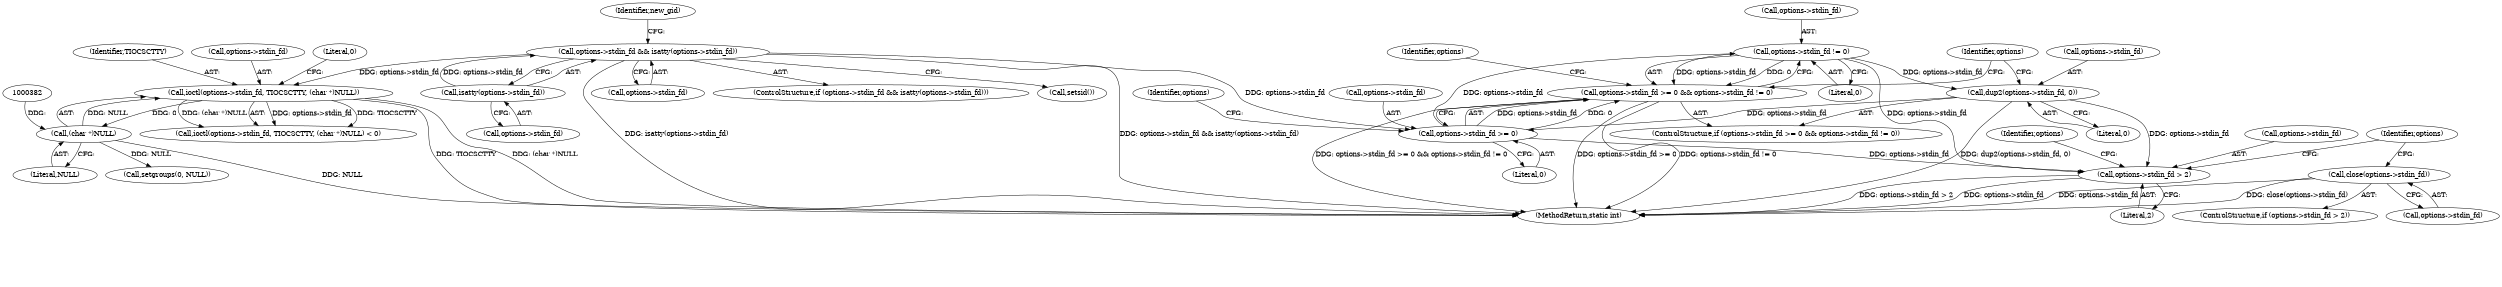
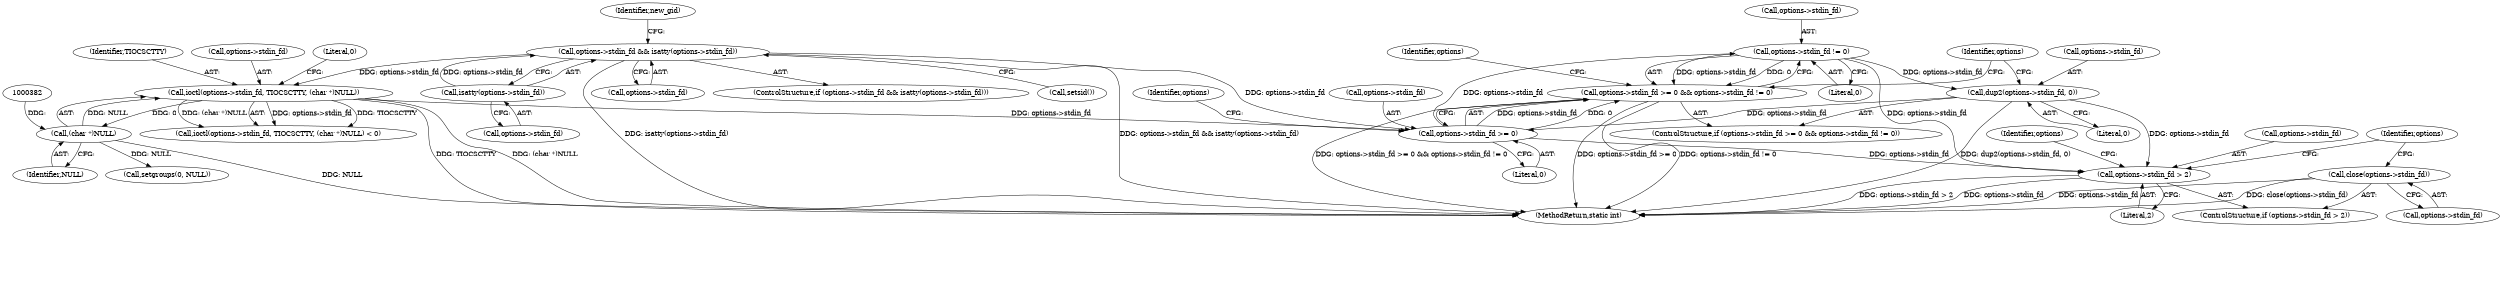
edge "(Call,options->stdin_fd && isatty(options->stdin_fd))" -> "(Call,setsid())": reversed
edge "(Call,ioctl(options->stdin_fd, TIOCSCTTY, (char *)NULL))" -> "(Call,options->stdin_fd >= 0)": added, label "DDG: options->stdin_fd"
node "(Literal,NULL)": label "(Literal,NULL)" -> "(Identifier,NULL)"
edge "(Call,options->stdin_fd > 2)" -> "(ControlStructure,if (options->stdin_fd > 2))": added, label "AST:"
